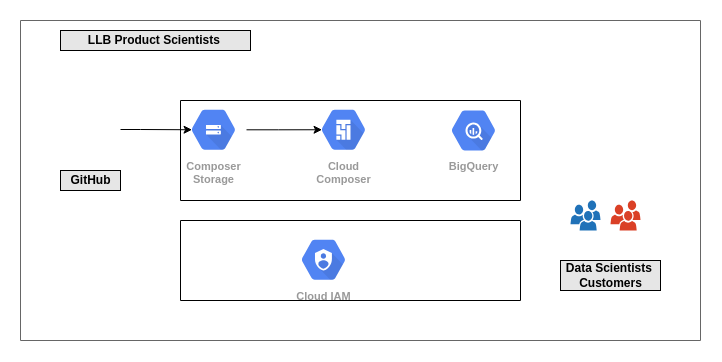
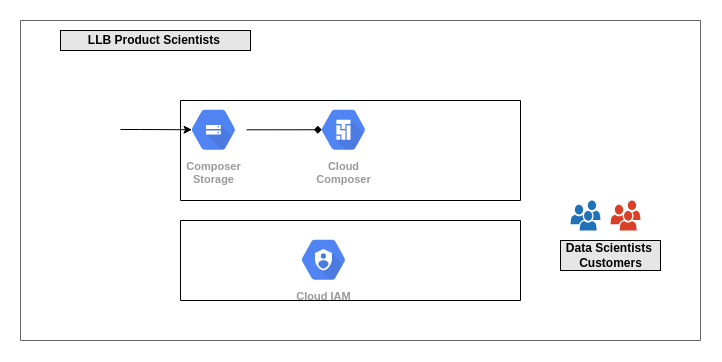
edge "Composer Storage" -> "Cloud Composer": arrowhead classic -> diamond
node "BigQuery": removed
node "GitHub": removed
node "Data Scientists Customers": moved (611, 276) -> (611, 256)
